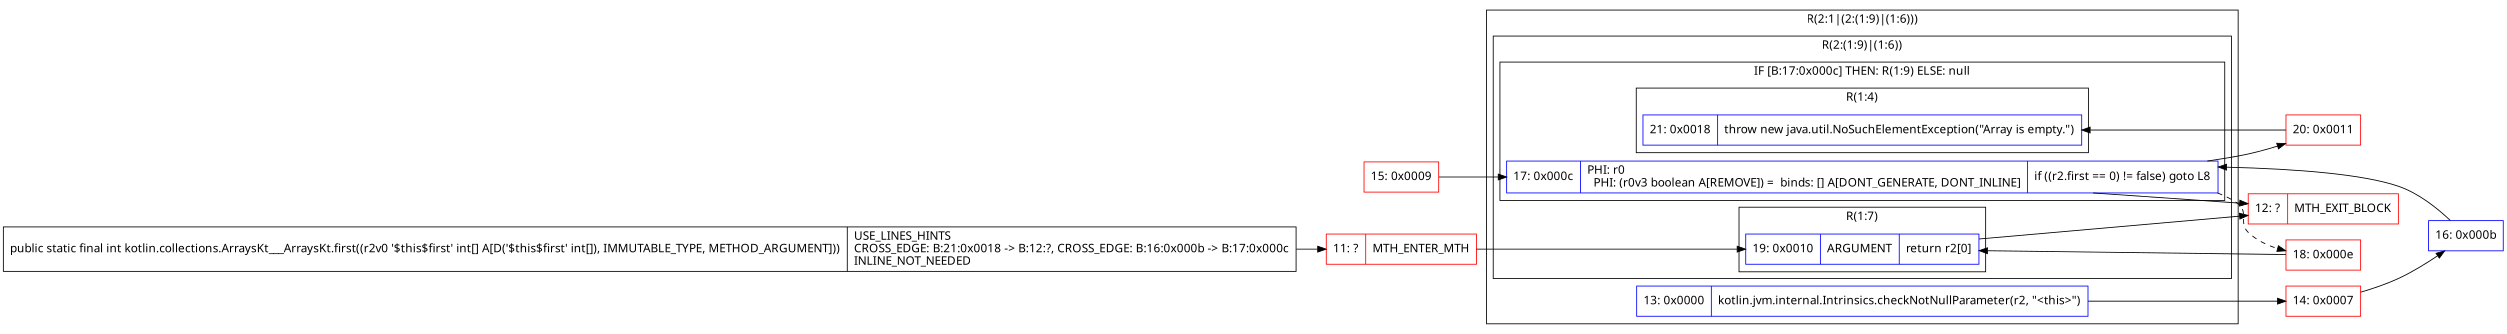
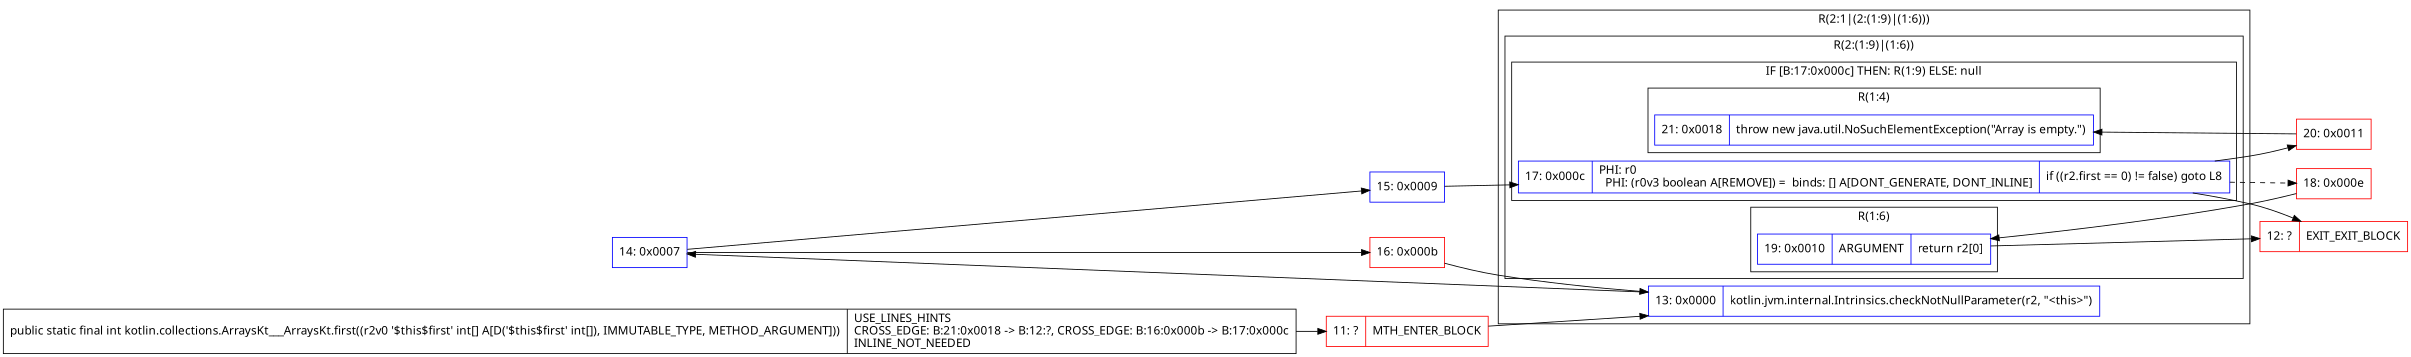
edge "16: 0x000b" -> "17: 0x000c": now "16: 0x000b" -> "13: 0x0000"
node "15: 0x0009": color red -> blue
node "12: ?": text "MTH_EXIT_BLOCK" -> "EXIT_EXIT_BLOCK"
cluster "R(1:7)": label "R(1:7)" -> "R(1:6)"
edge "14: 0x0007" -> "15: 0x0009": added
node "16: 0x000b": color blue -> red
node "11: ?": text "MTH_ENTER_MTH" -> "MTH_ENTER_BLOCK"
edge "11: ?" -> "19: 0x0010": now "11: ?" -> "13: 0x0000"
node "14: 0x0007": color red -> blue
